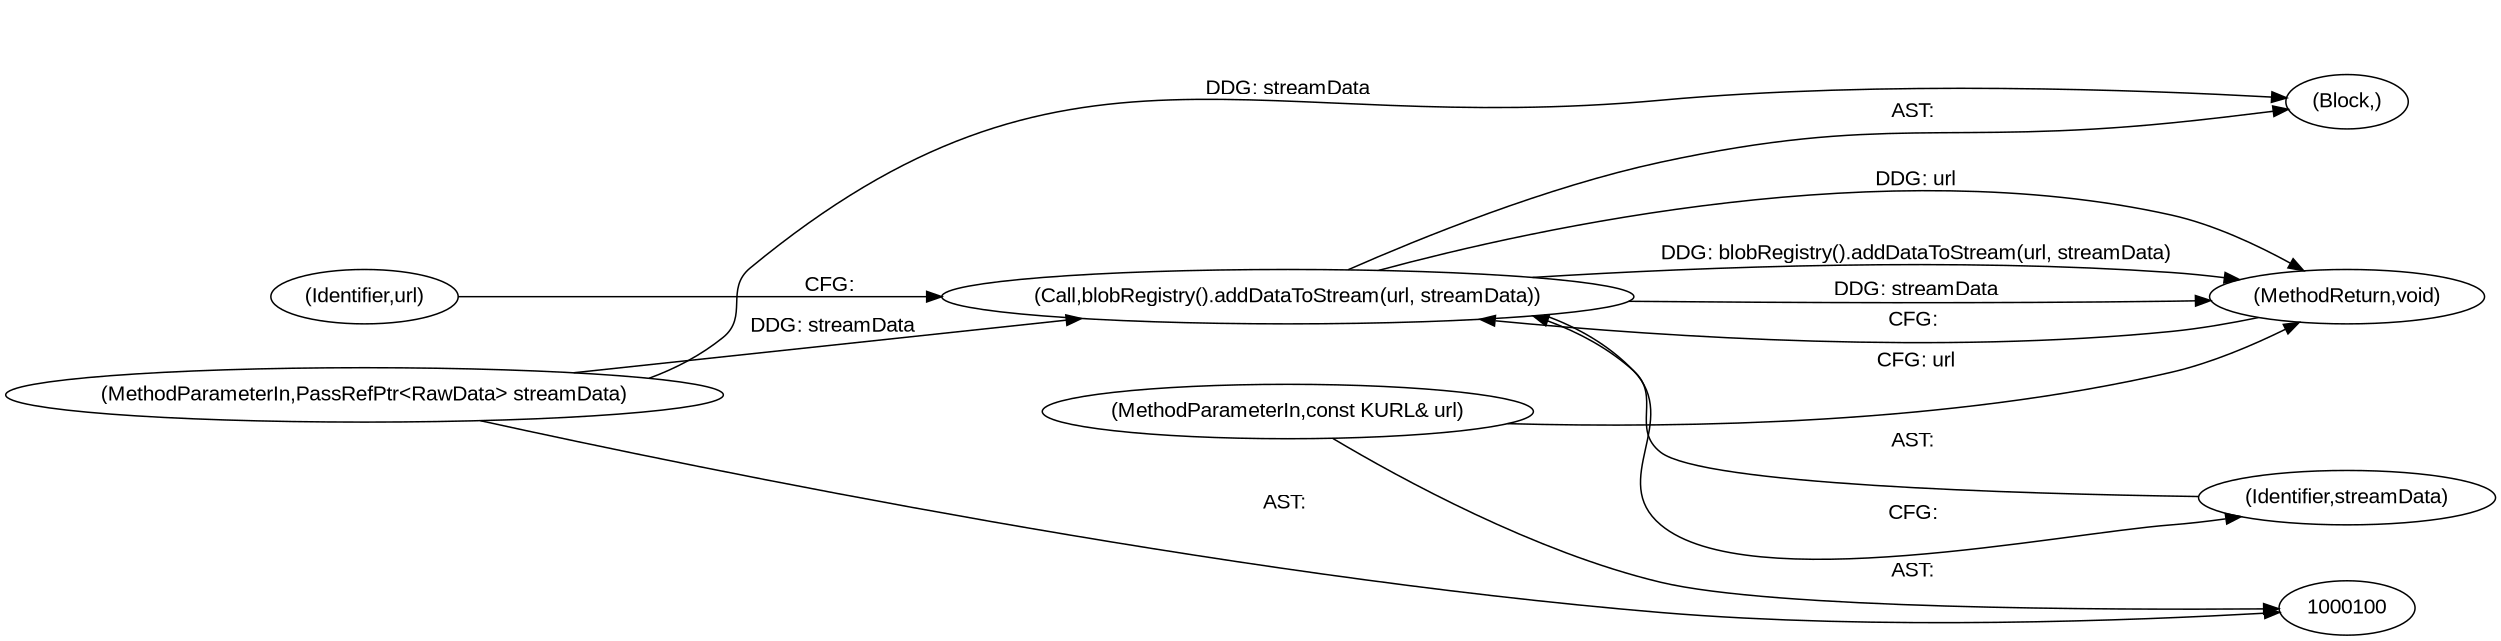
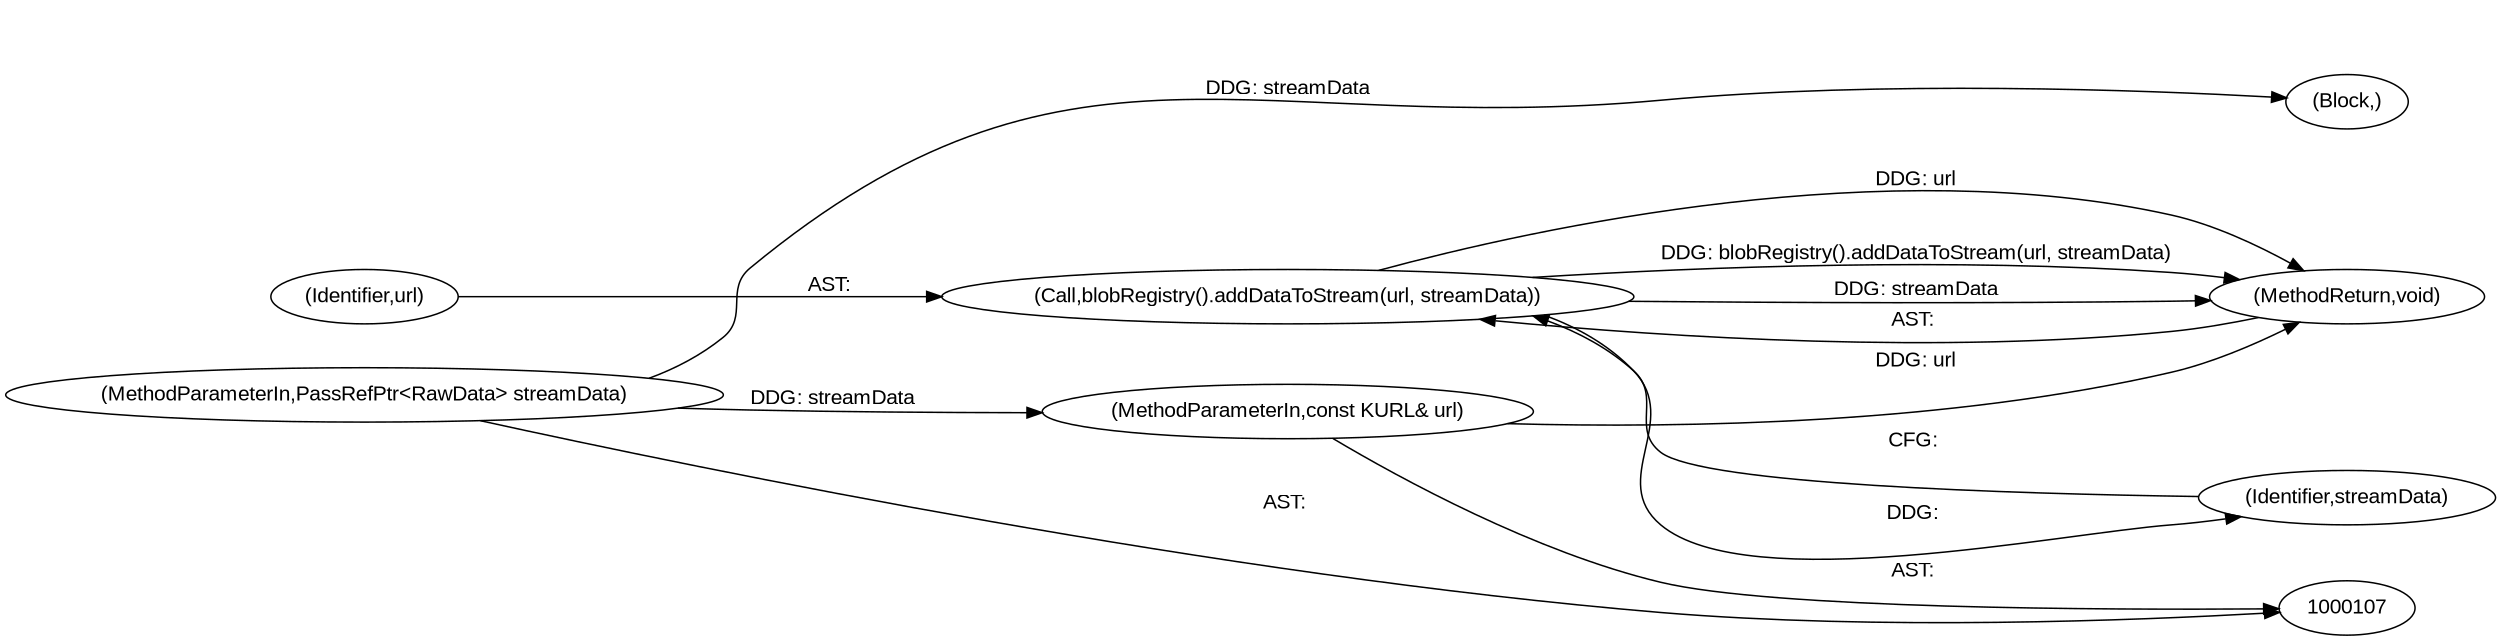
edge "(Call,blobRegistry().addDataToStream(url, streamData))" -> "(Block,)": removed, label "AST:"
edge "(Identifier,url)" -> "(Call,blobRegistry().addDataToStream(url, streamData))": label "CFG: " -> "AST: "
edge "(MethodReturn,void)" -> "(Call,blobRegistry().addDataToStream(url, streamData))": label "CFG: " -> "AST: "
edge "(MethodParameterIn,PassRefPtr<RawData> streamData)" -> "(Call,blobRegistry().addDataToStream(url, streamData))": now "(MethodParameterIn,PassRefPtr<RawData> streamData)" -> "(MethodParameterIn,const KURL& url)"
edge "(MethodParameterIn,const KURL& url)" -> "(MethodReturn,void)": label "CFG: url" -> "DDG: url"
edge "(Identifier,streamData)" -> "(Call,blobRegistry().addDataToStream(url, streamData))": label "AST: " -> "CFG: "
edge "(Call,blobRegistry().addDataToStream(url, streamData))" -> "(Identifier,streamData)": label "CFG: " -> "DDG: "
node "1000100": label "1000100" -> "1000107"
